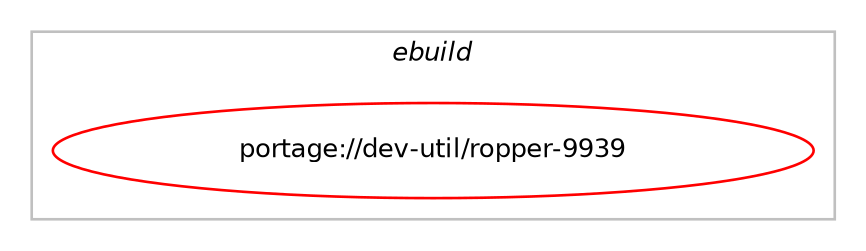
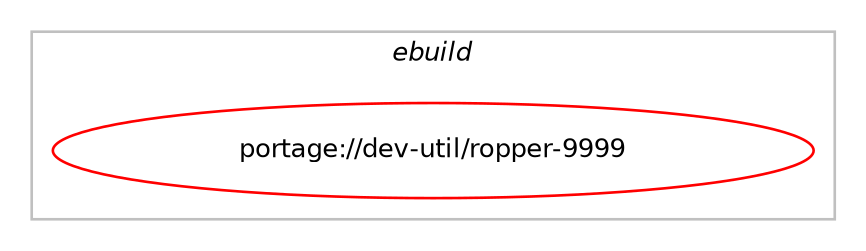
node "portage://dev-util/ropper-9939": label "portage://dev-util/ropper-9939" -> "portage://dev-util/ropper-9999"
